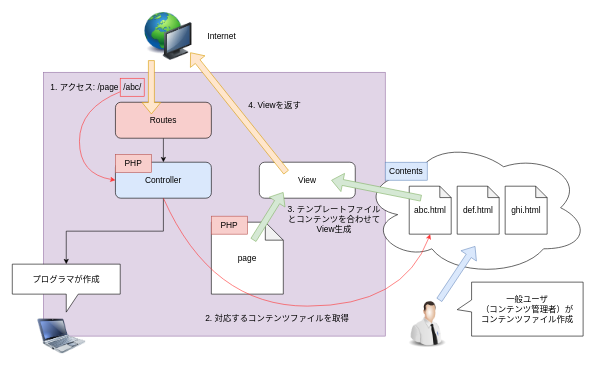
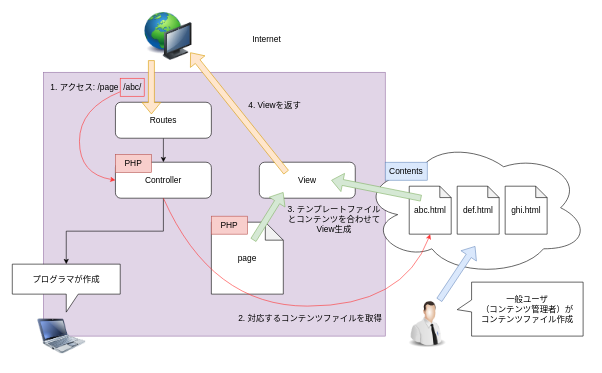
node "Internet": moved (222, 36) -> (267, 39)
node "Routes": fillcolor #f8cecc -> #ffffff
node "Controller": fillcolor #dae8fc -> #ffffff
node "2. 対応するコンテンツファイルを取得": moved (278, 318) -> (311, 318)
